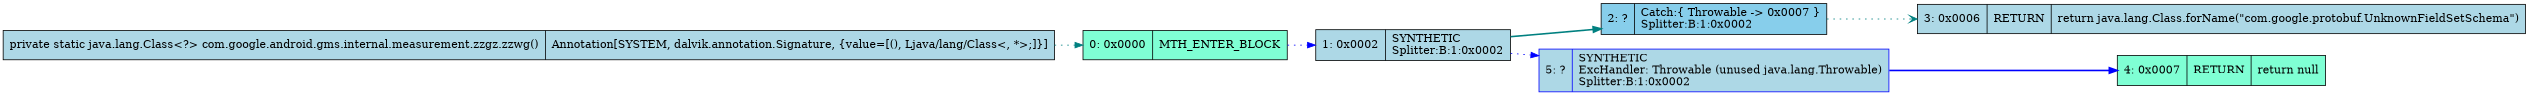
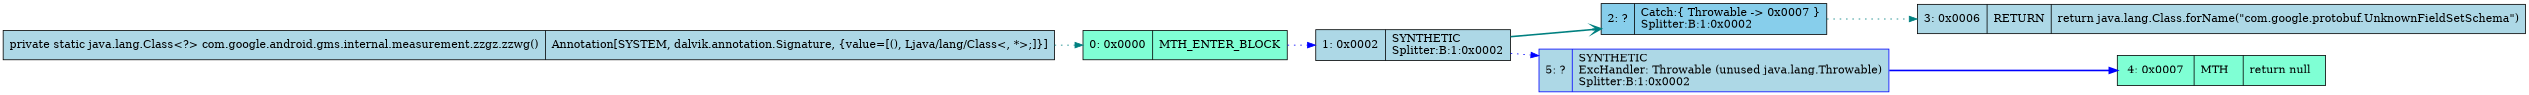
edge "2: ?" -> "3: 0x0006": arrowhead vee -> normal
edge "1: 0x0002" -> "2: ?": arrowhead normal -> vee
node "4: 0x0007": text "RETURN" -> "MTH"
